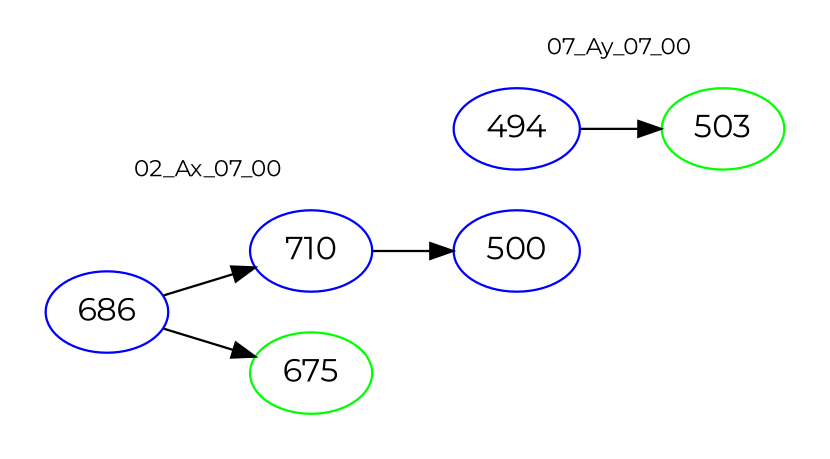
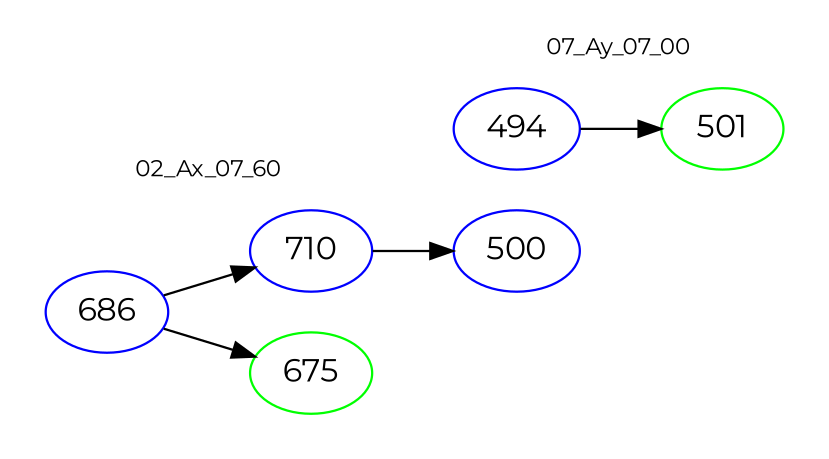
node "503": label "503" -> "501"
cluster "02_Ax_07_00": label "02_Ax_07_00" -> "02_Ax_07_60"
